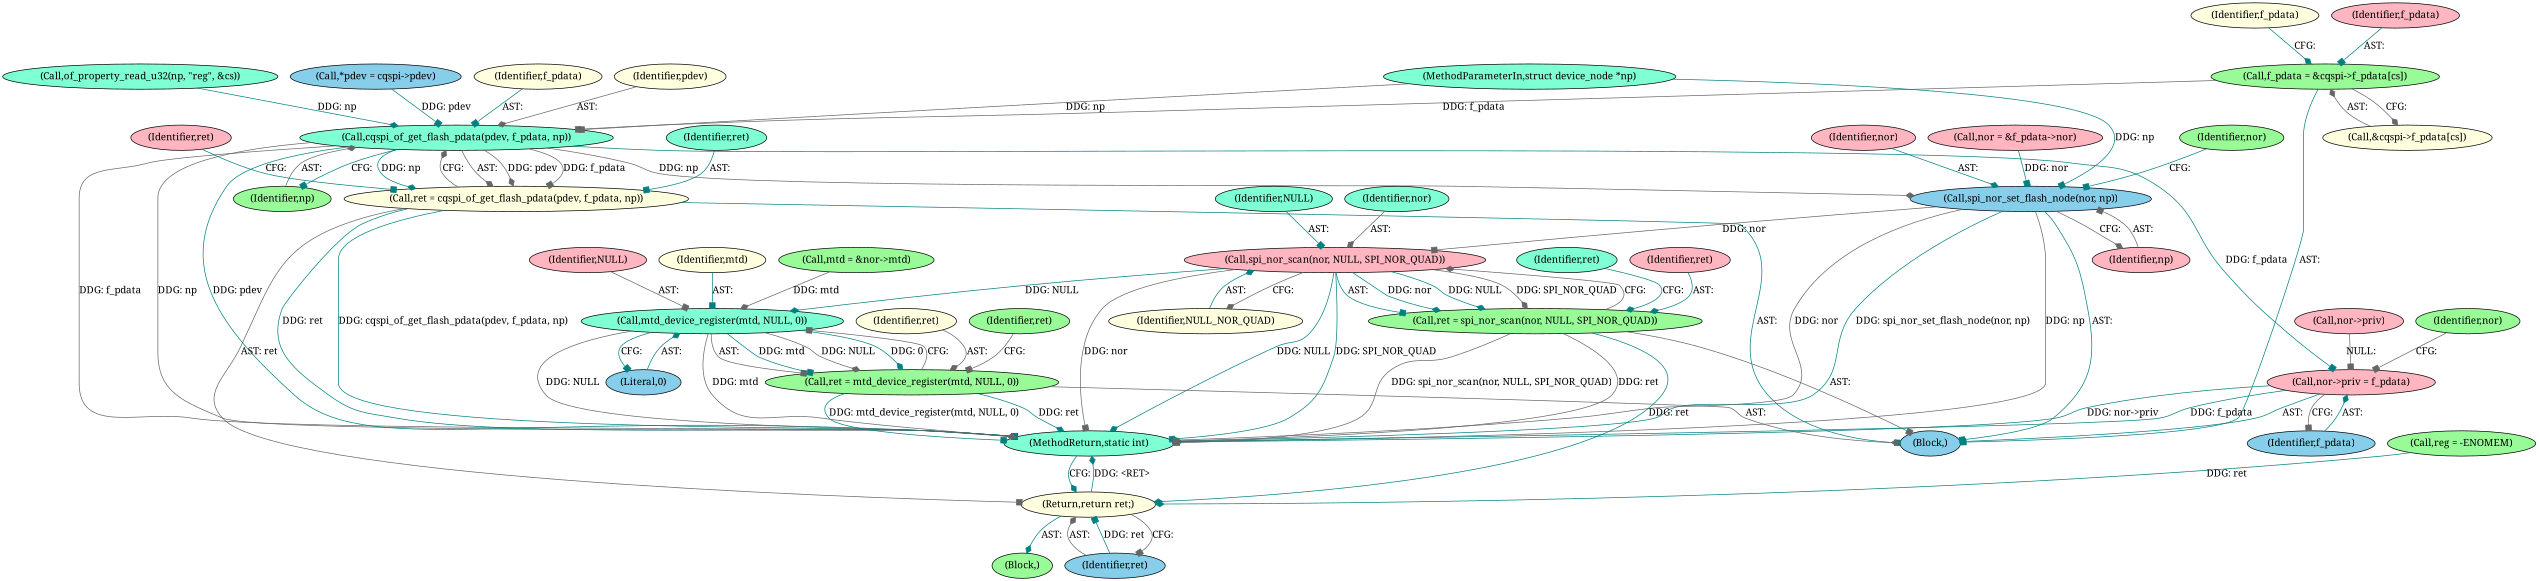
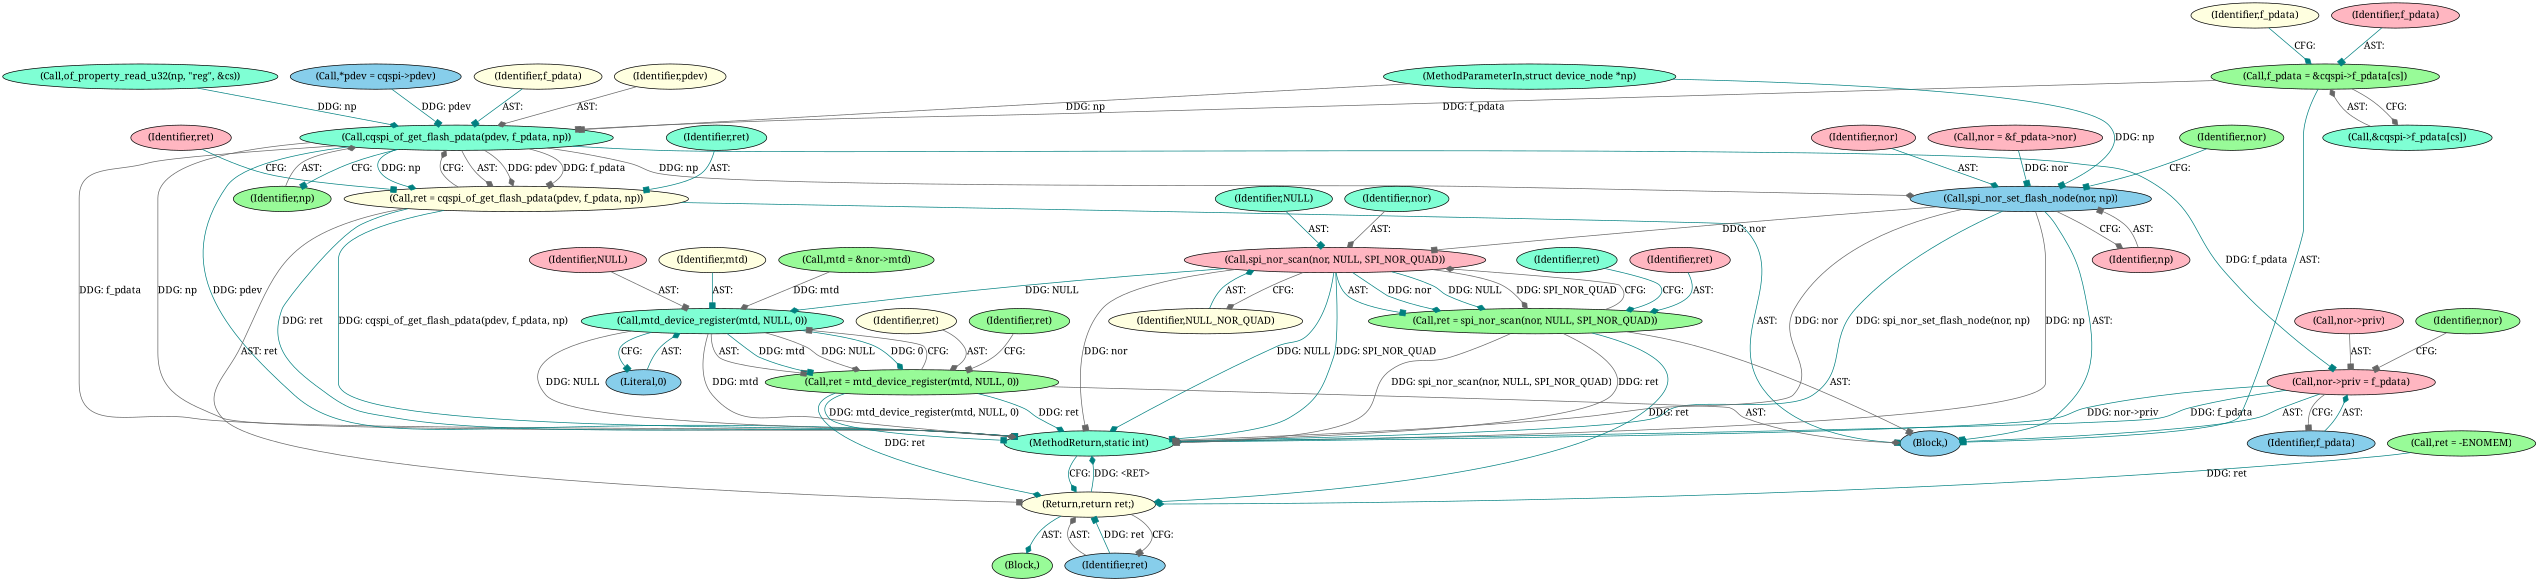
node "(Call,&cqspi->f_pdata[cs])": fillcolor lightyellow -> aquamarine
edge "(Call,nor->priv)" -> "(Call,nor->priv = f_pdata)": label "NULL: " -> "AST: "
node "(Call,reg = -ENOMEM)": label "(Call,reg = -ENOMEM)" -> "(Call,ret = -ENOMEM)"
edge "(Call,ret = mtd_device_register(mtd, NULL, 0))" -> "(Return,return ret;)": added, label "DDG: ret"
